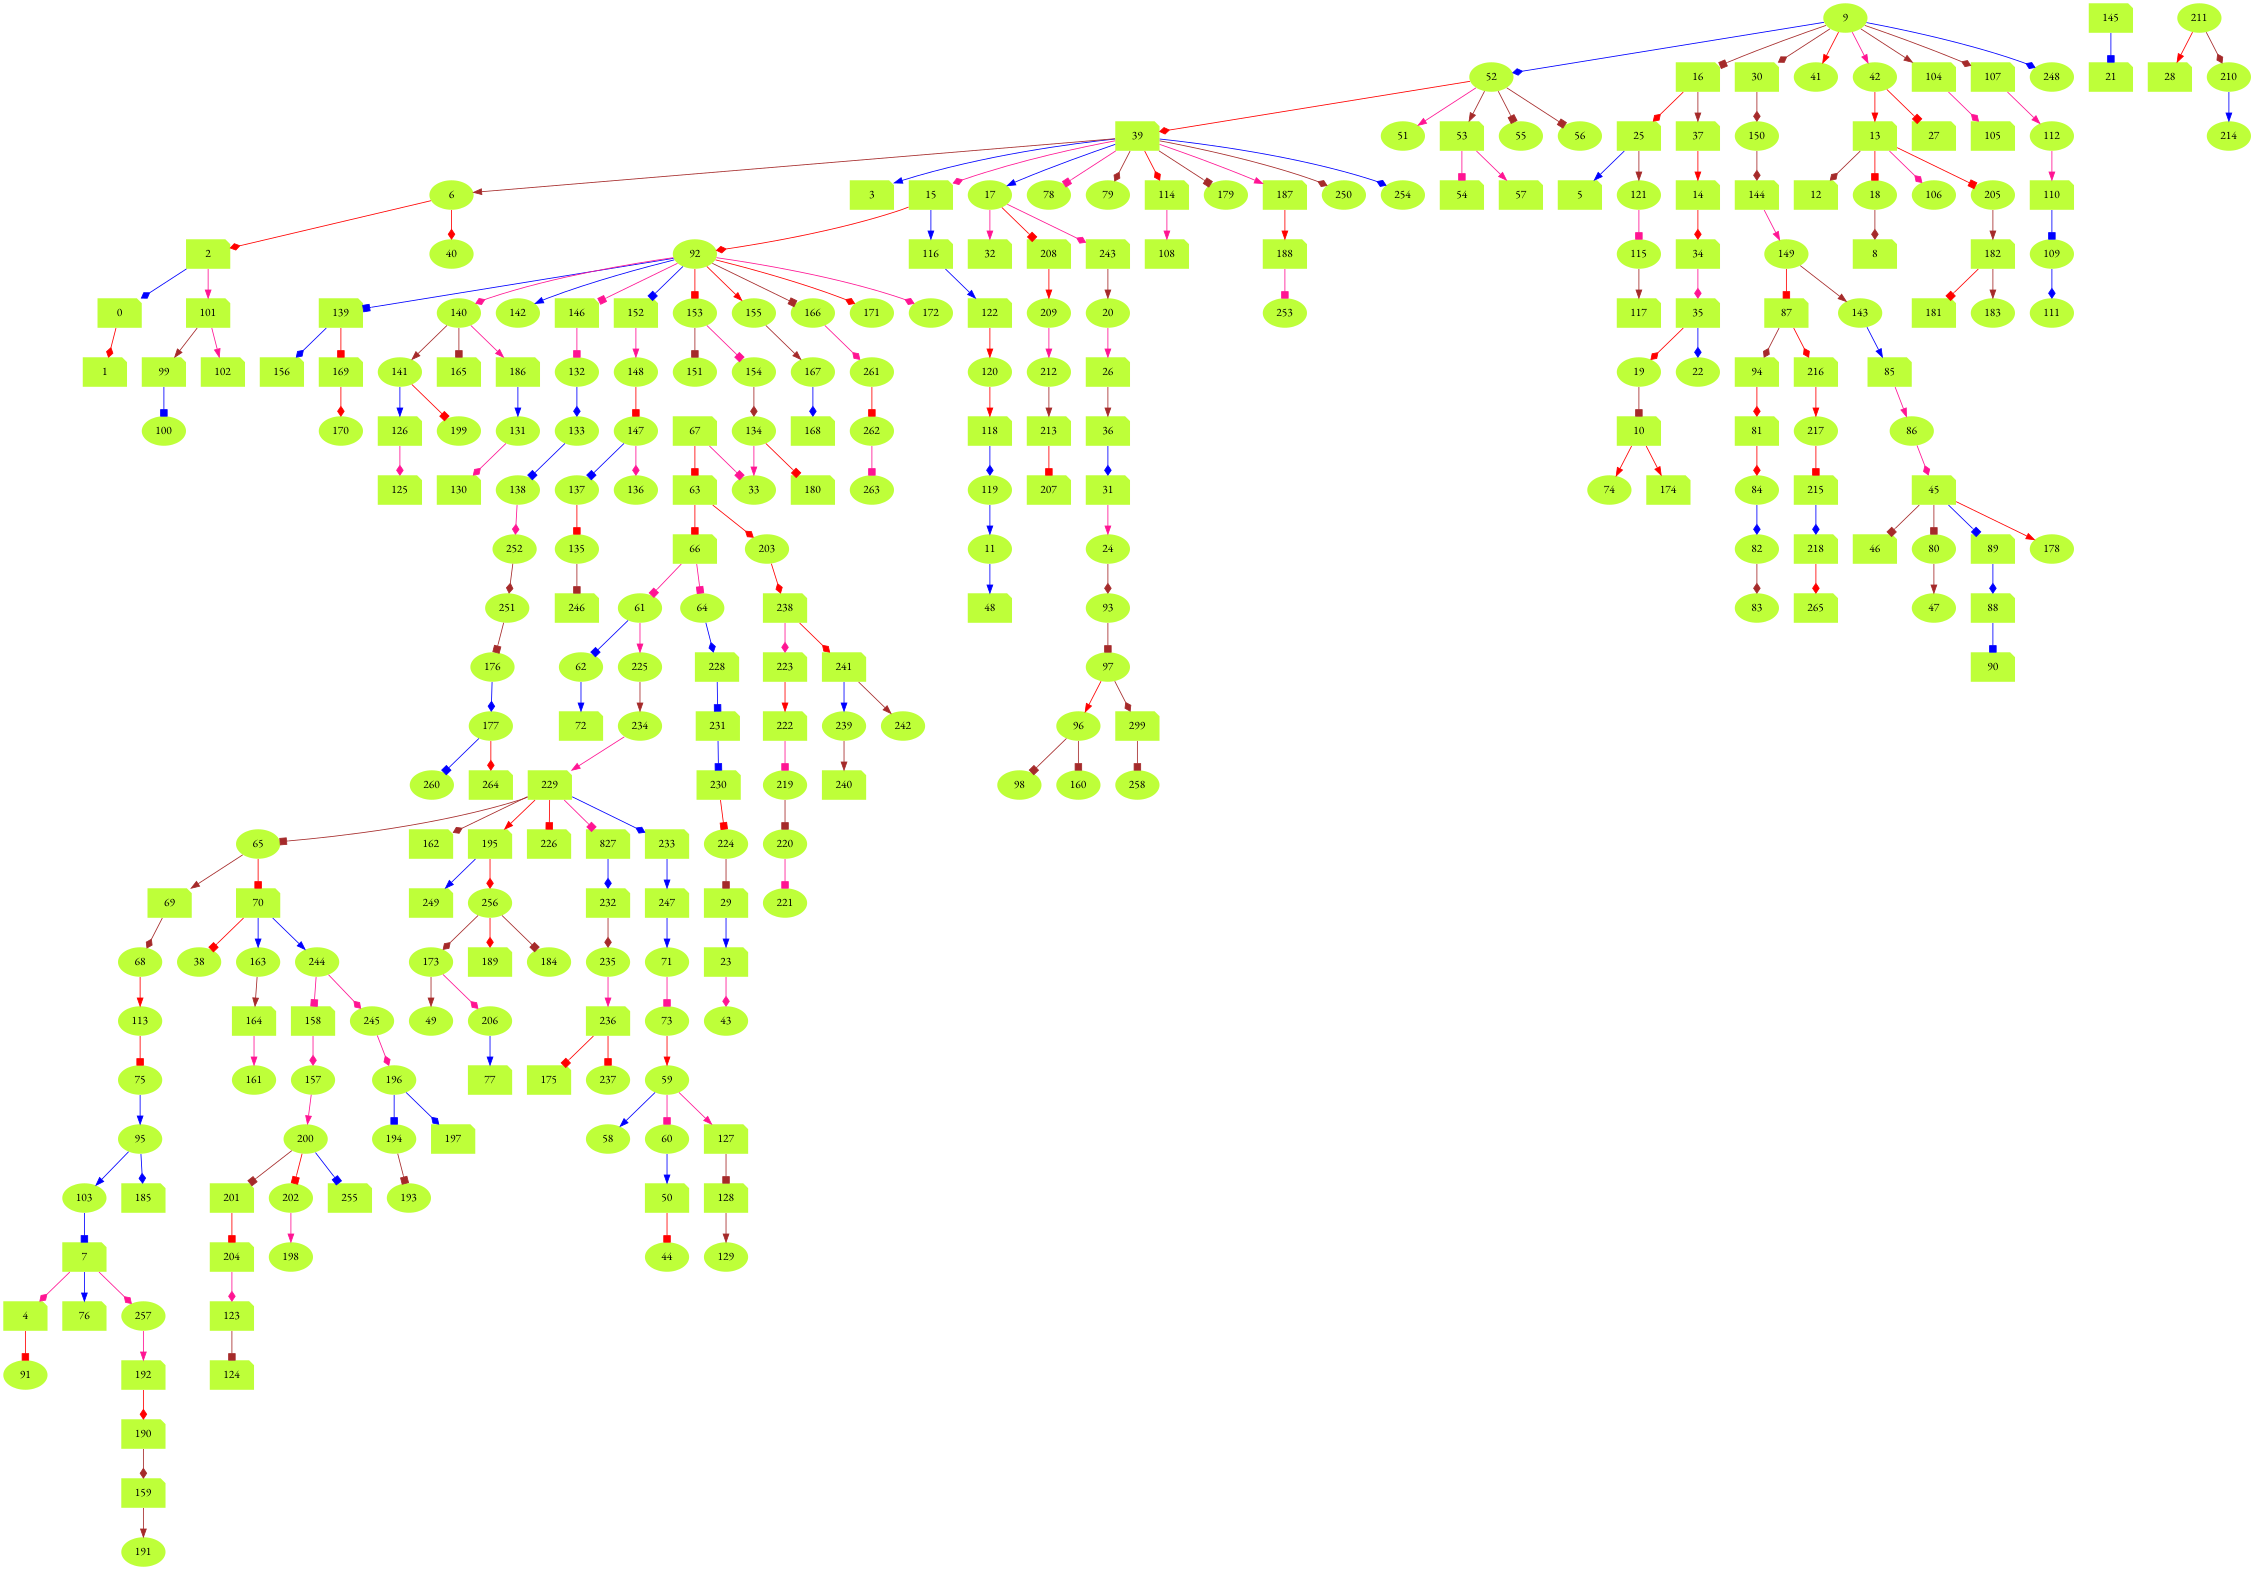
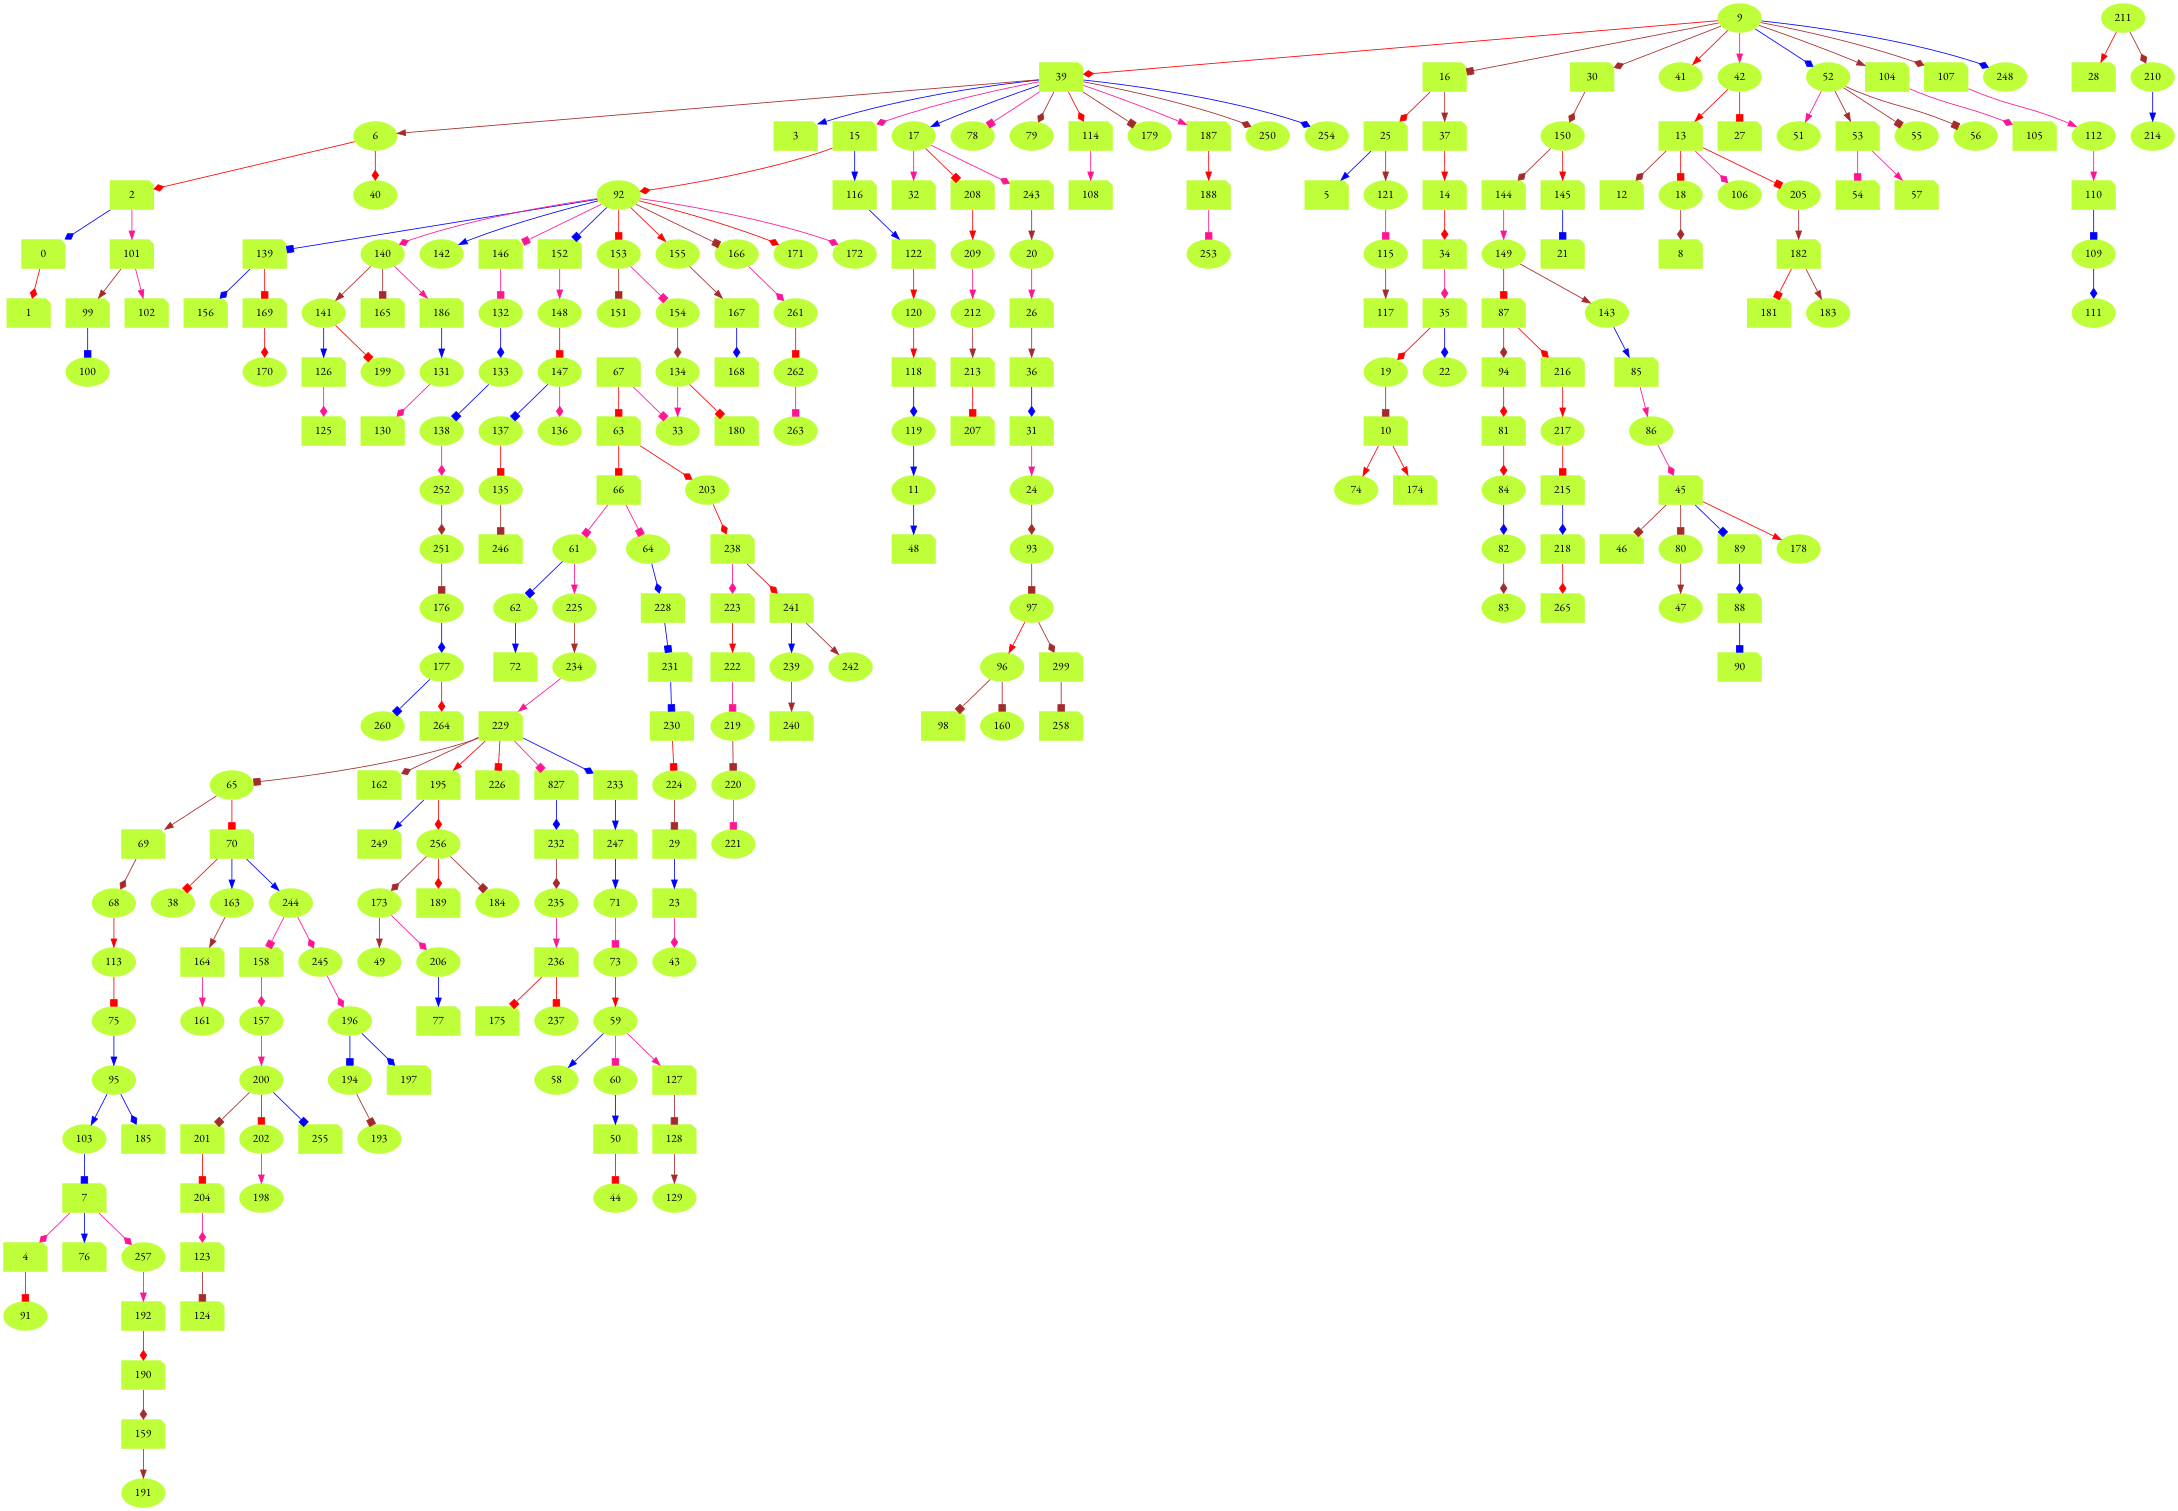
edge "52" -> "39": now "9" -> "39"
edge "150" -> "145": added
node "167": shape ellipse -> note
node "98": shape ellipse -> note
node "258": shape ellipse -> note
